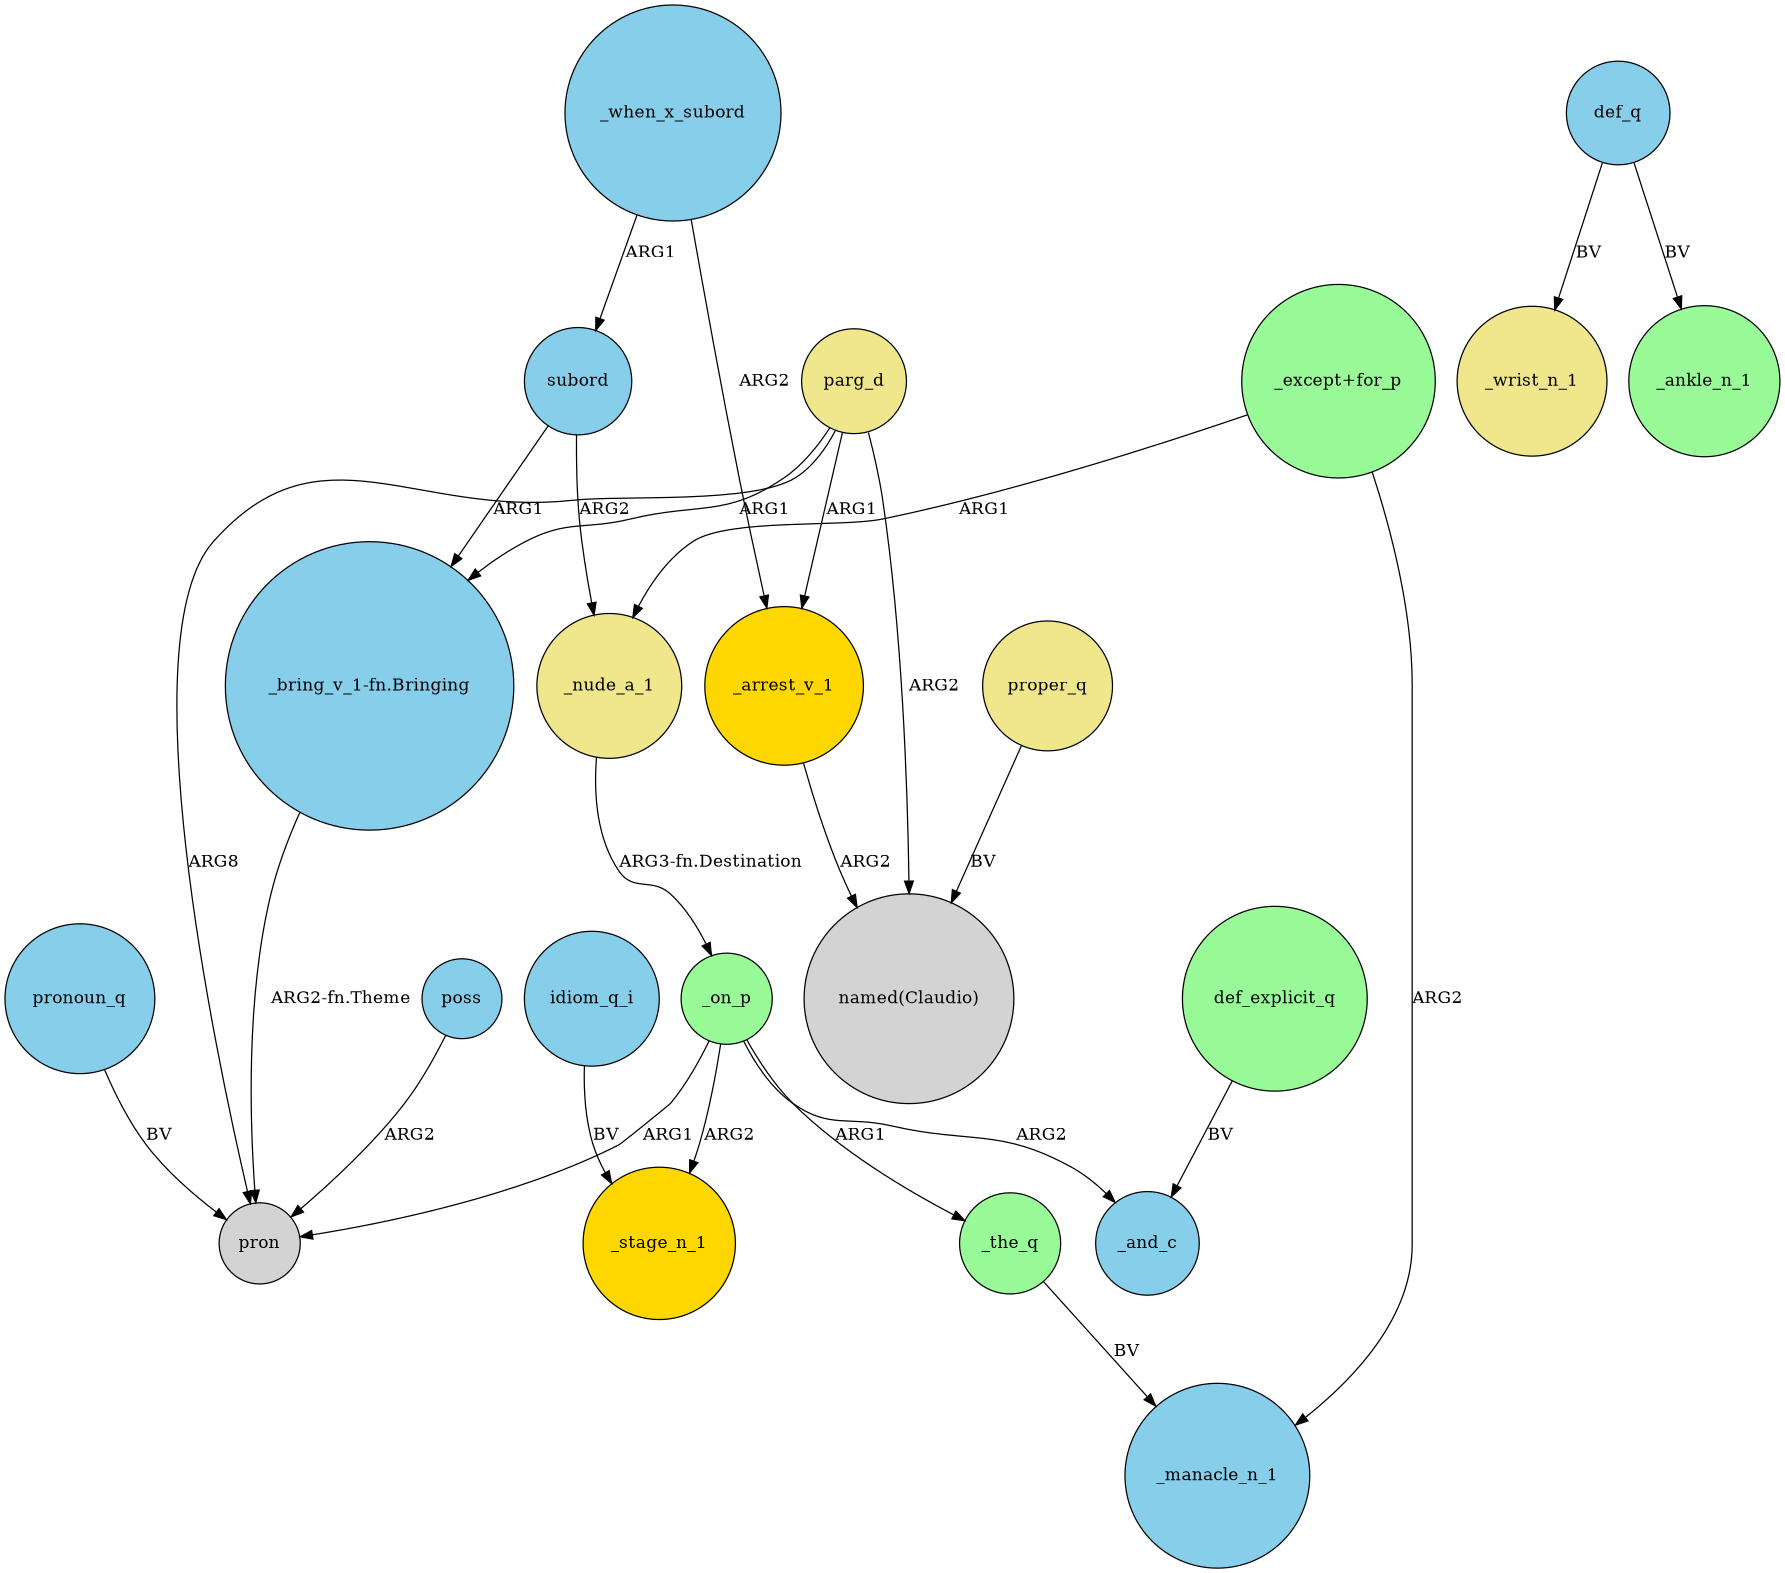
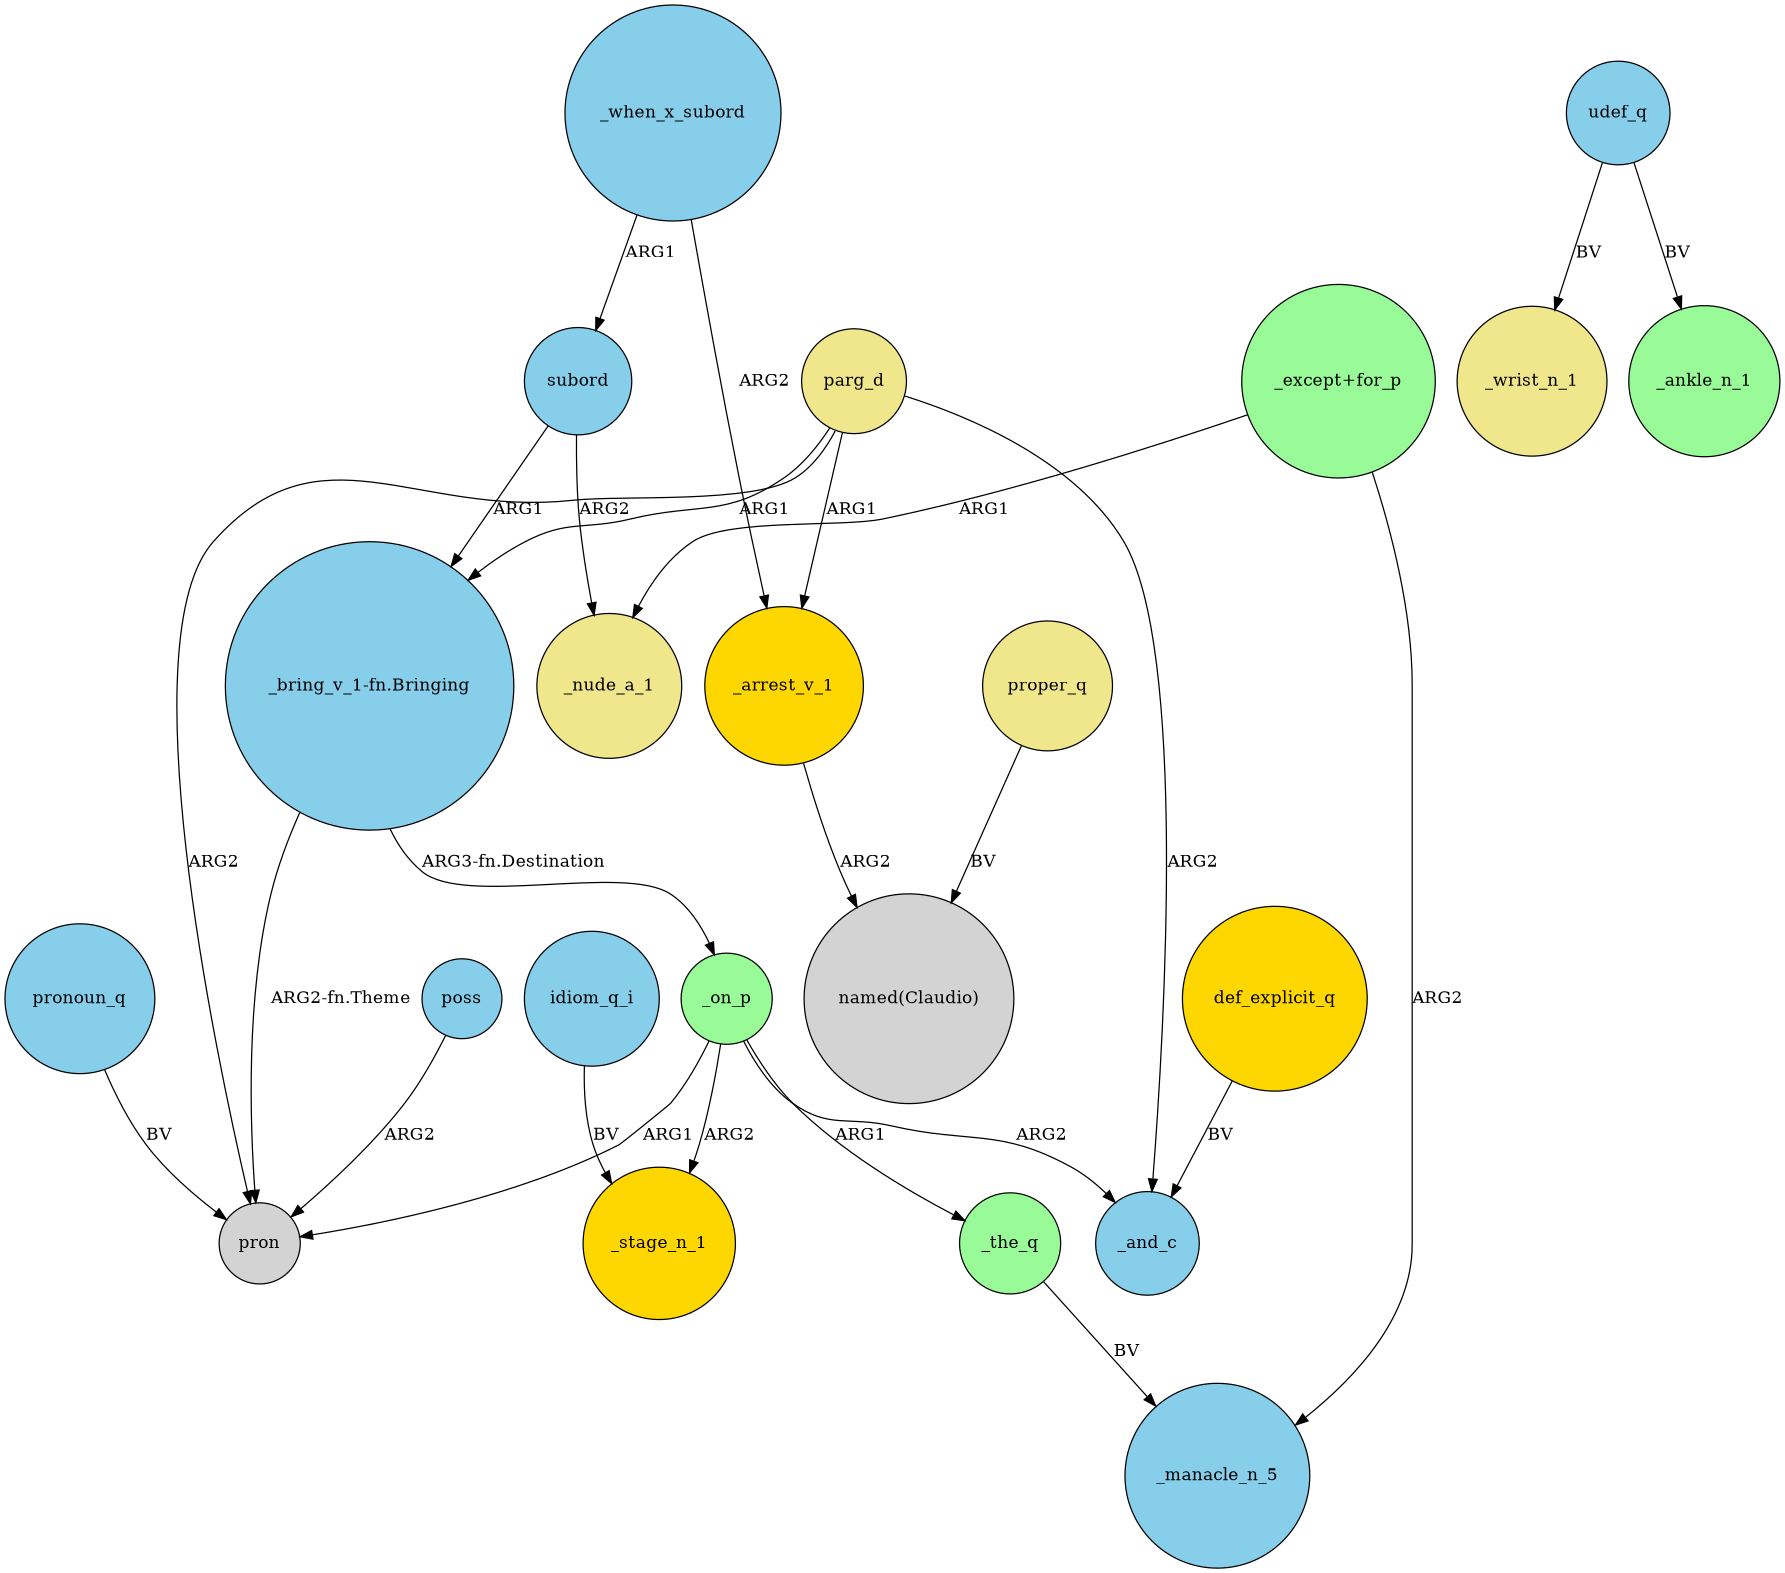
node "def_q": label "def_q" -> "udef_q"
edge "parg_d" -> "named(Claudio)": now "parg_d" -> "_and_c"
edge "parg_d" -> "pron": label "ARG8" -> "ARG2"
edge "_nude_a_1" -> "_on_p": now "_bring_v_1-fn.Bringing" -> "_on_p"
node "def_explicit_q": fillcolor palegreen -> gold
node "_manacle_n_1": label "_manacle_n_1" -> "_manacle_n_5"
